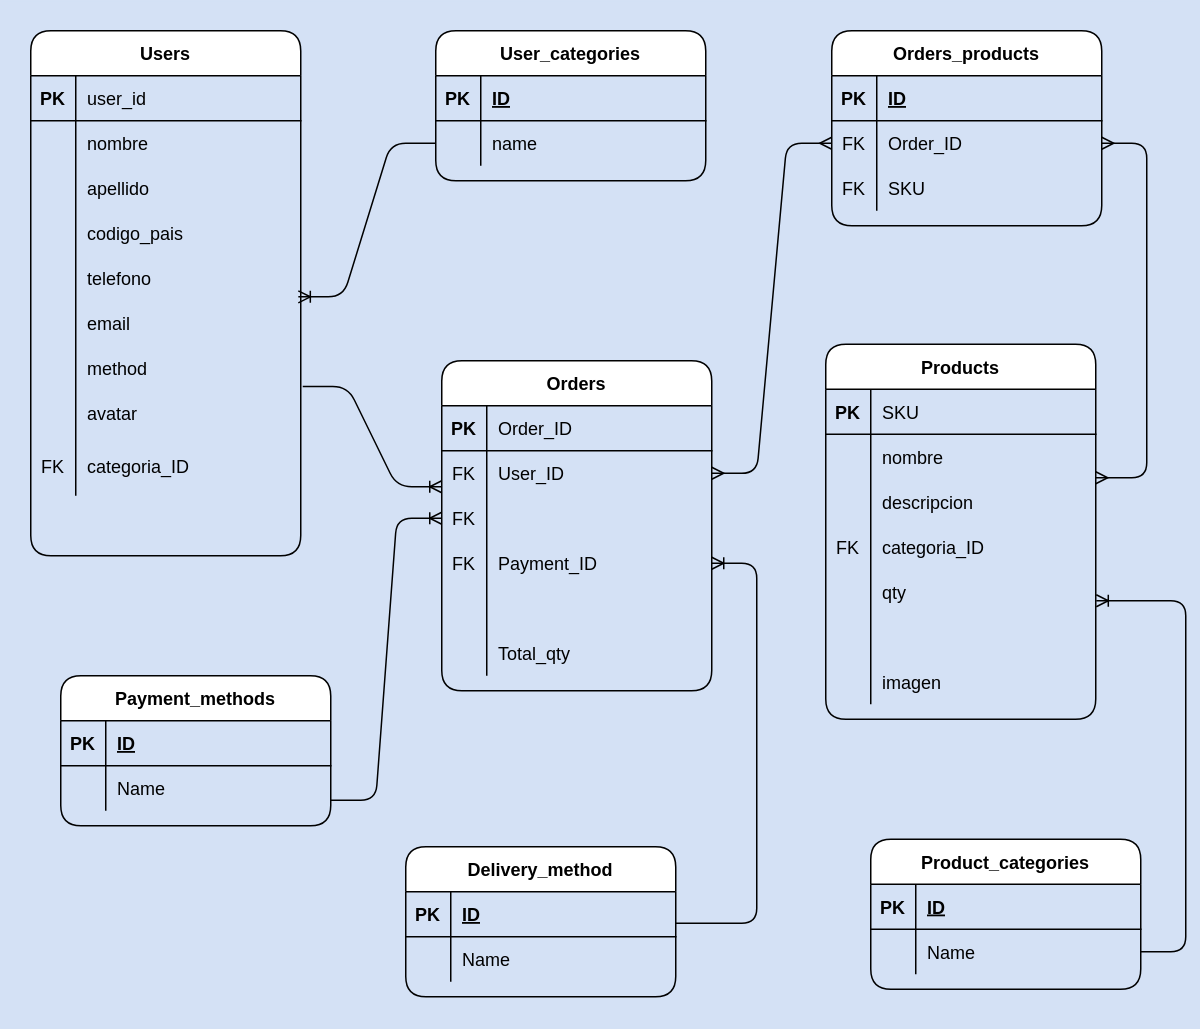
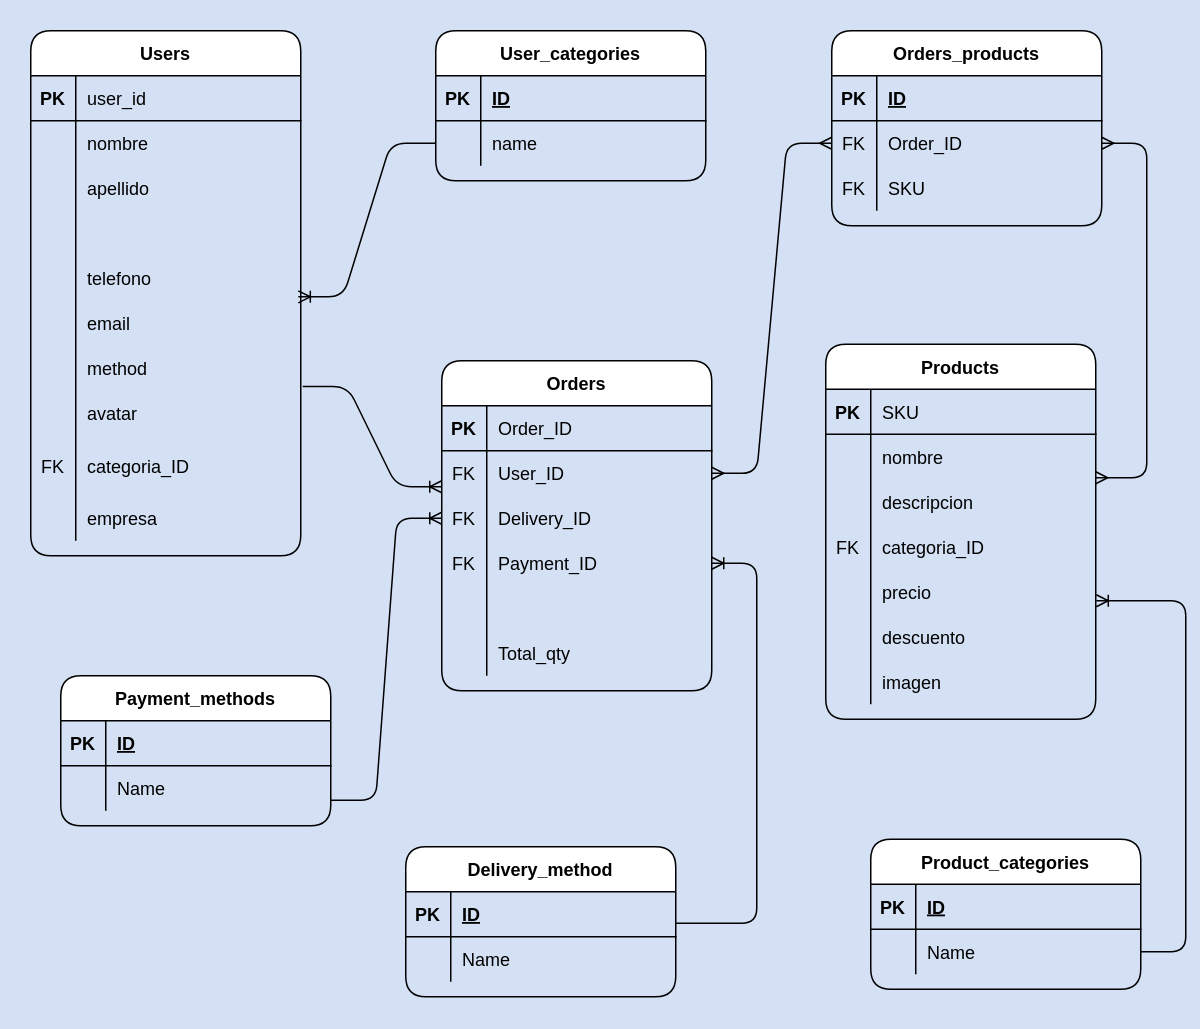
node "codigo_pais": removed
node "empresa": added
node "Delivery_ID": added
node "qty": label "qty" -> "precio"
node "descuento": added
